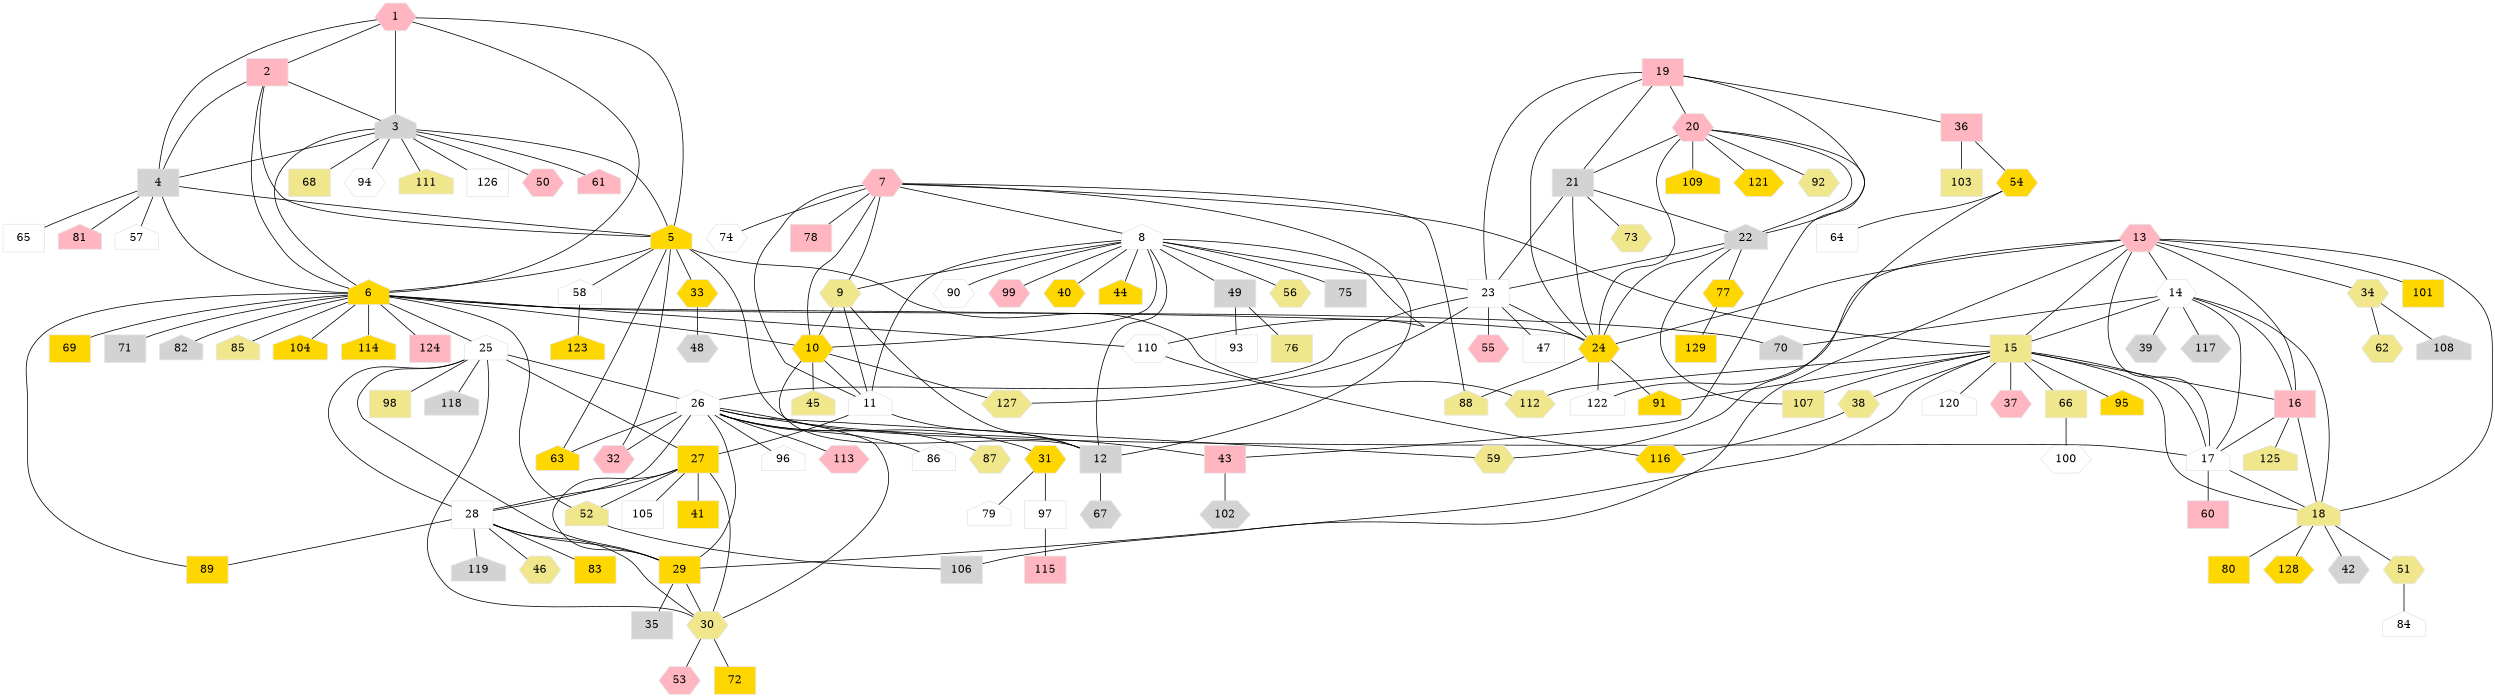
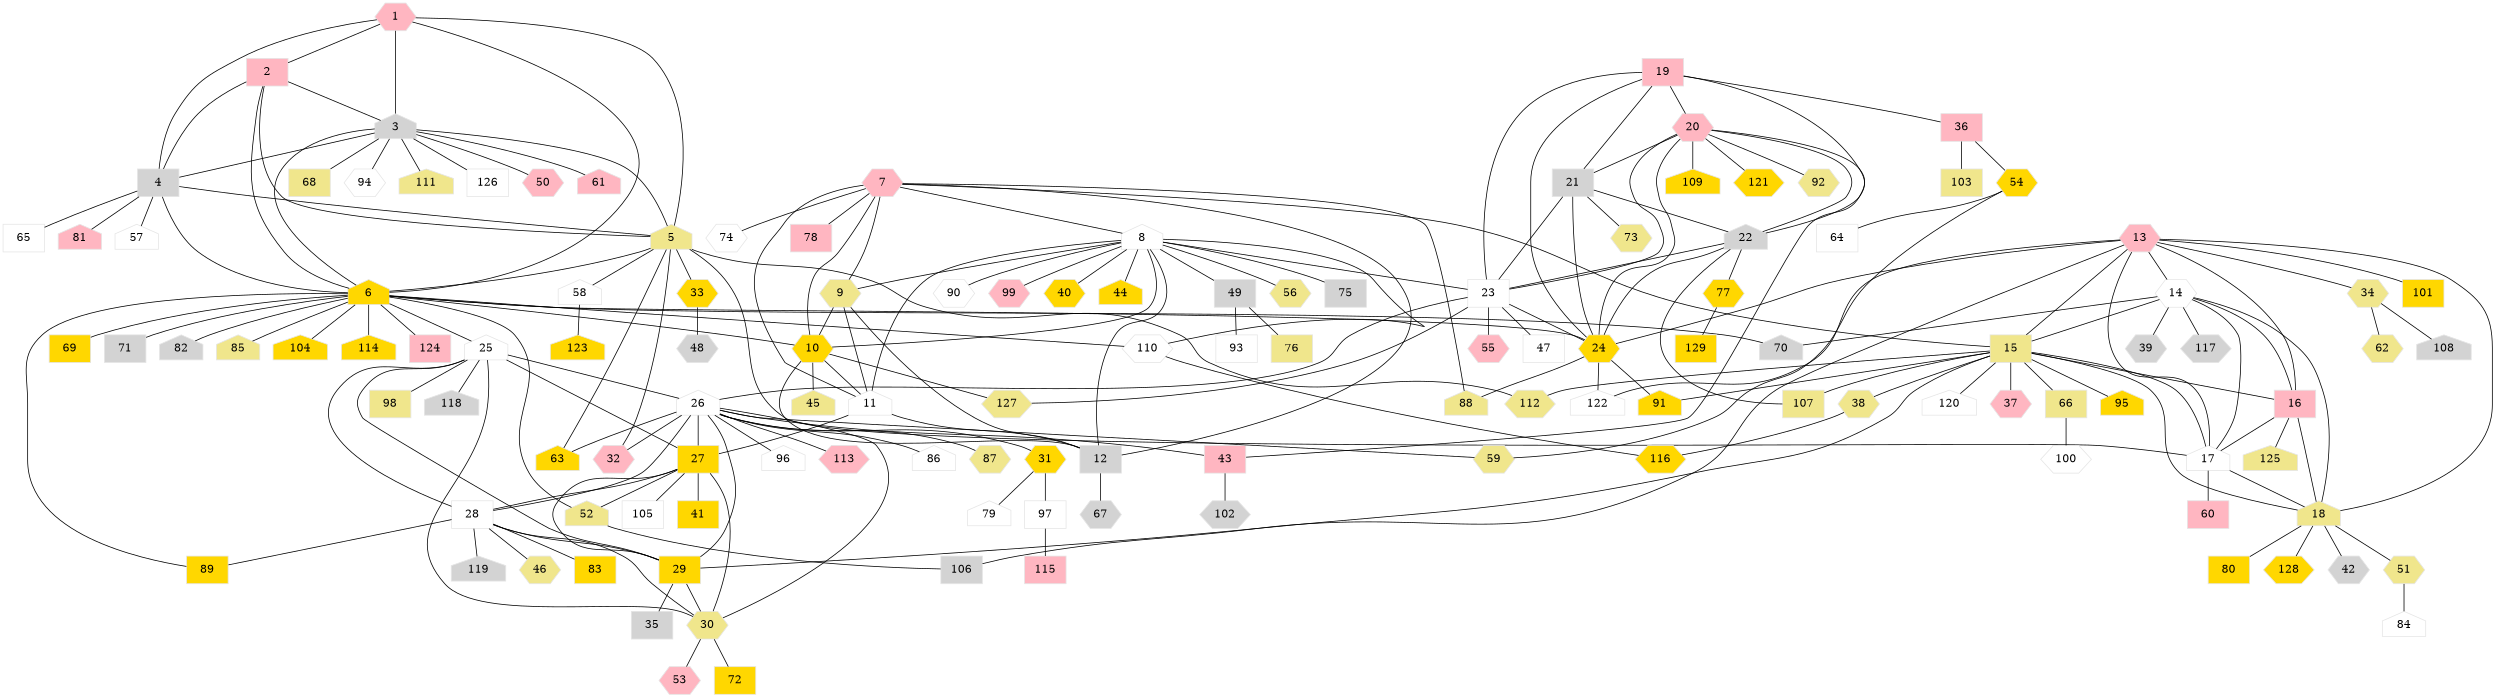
node "5": fillcolor gold -> khaki
edge "20" -- "23": added
edge "26" -- "27": added
